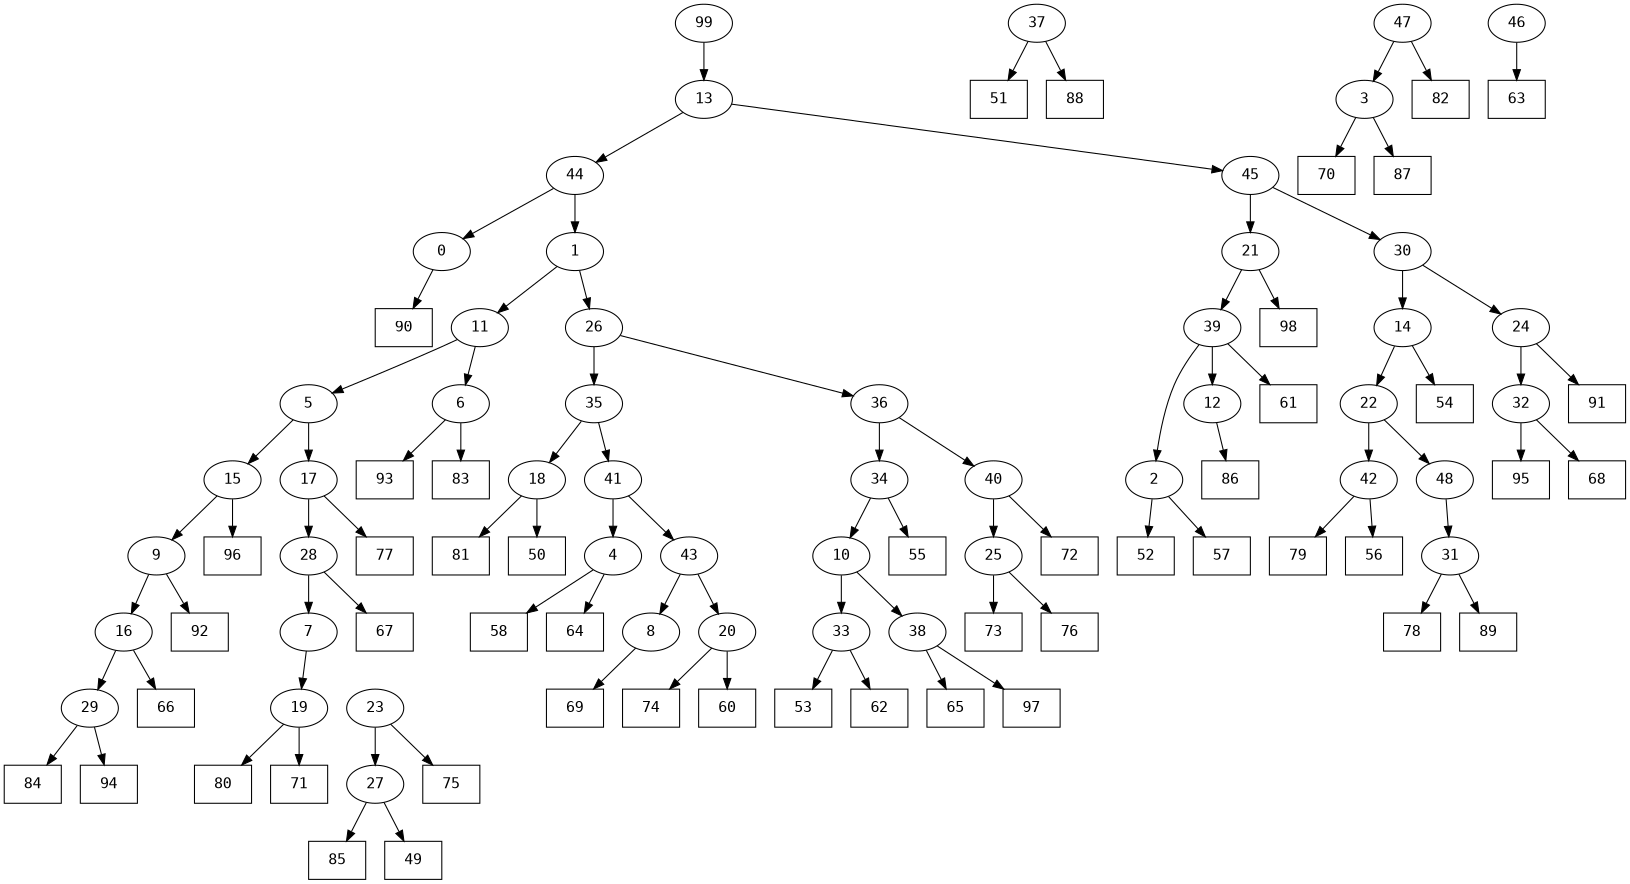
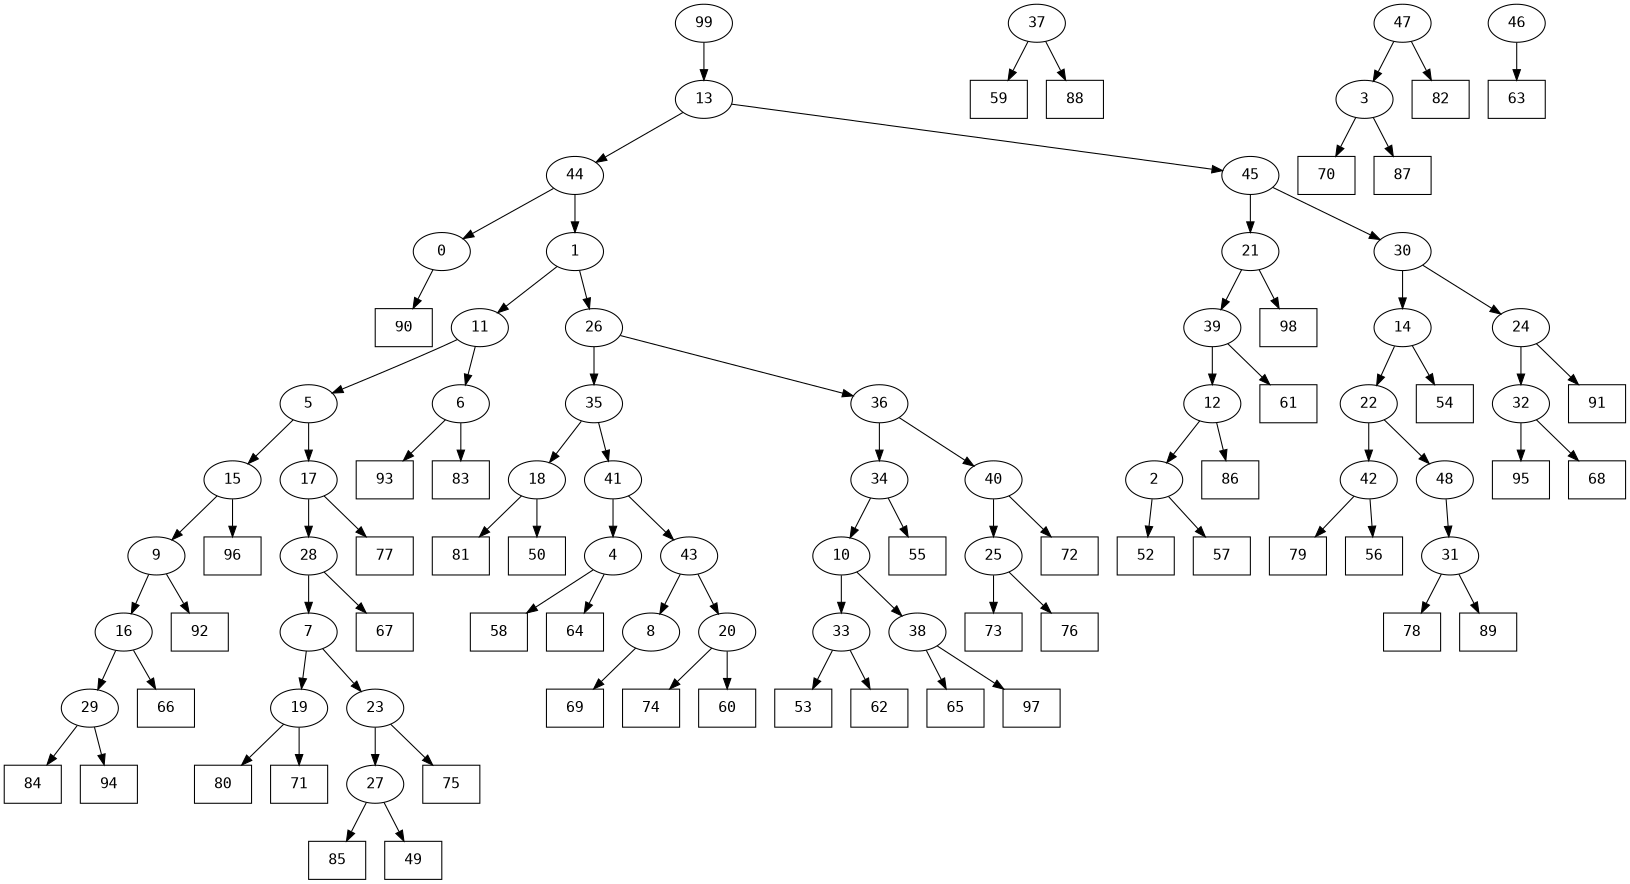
node "51": label "51" -> "59"
edge "39" -> "2": now "12" -> "2"
edge "7" -> "23": added
